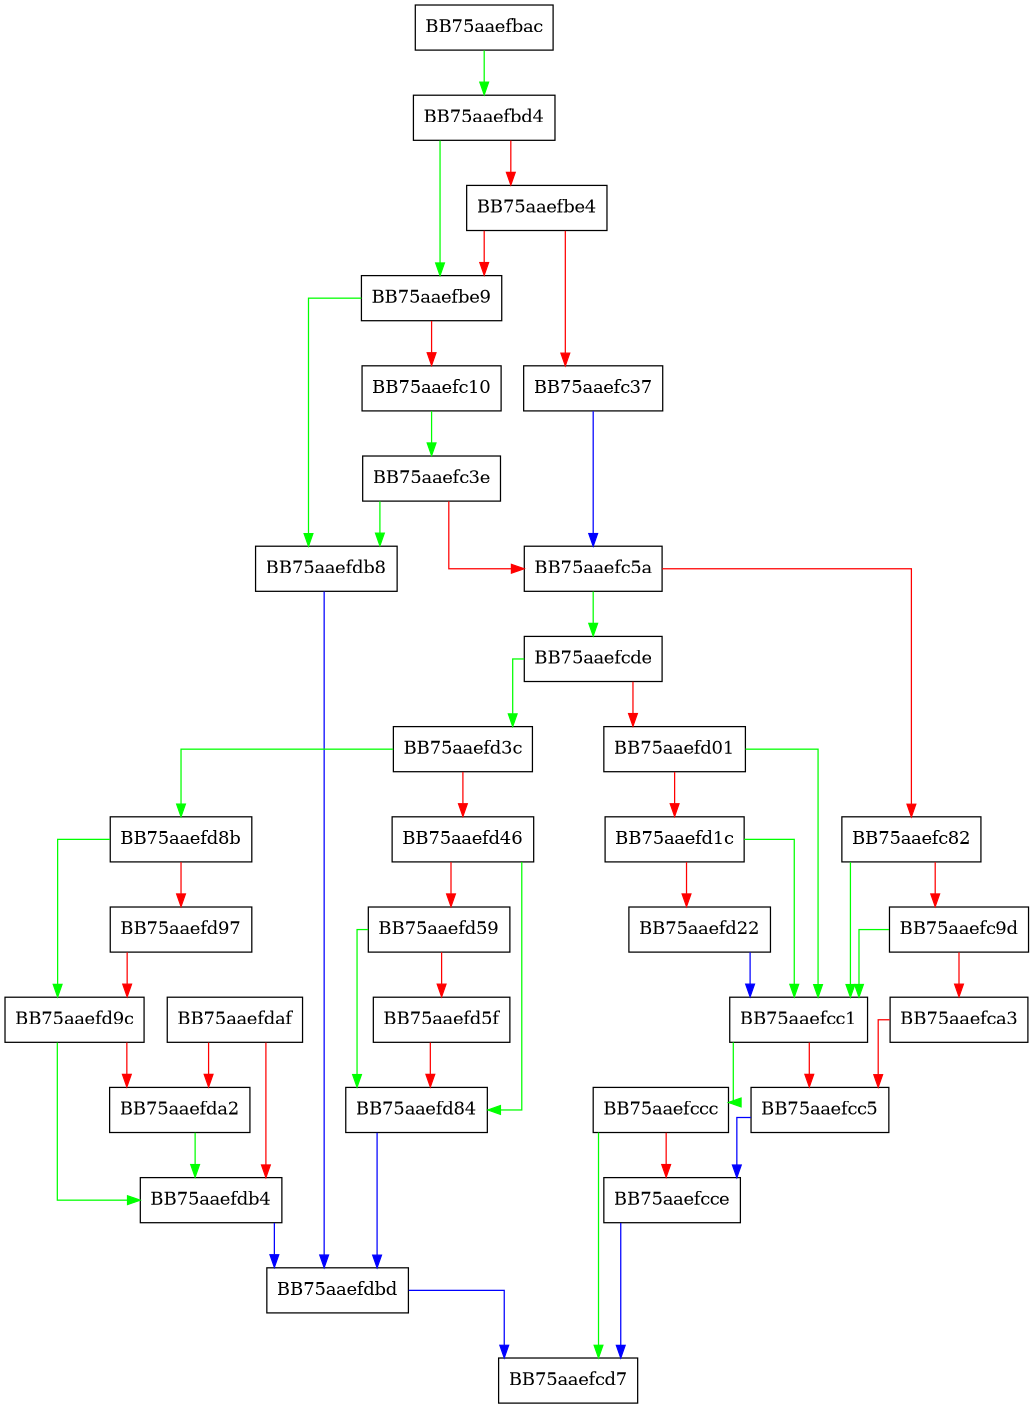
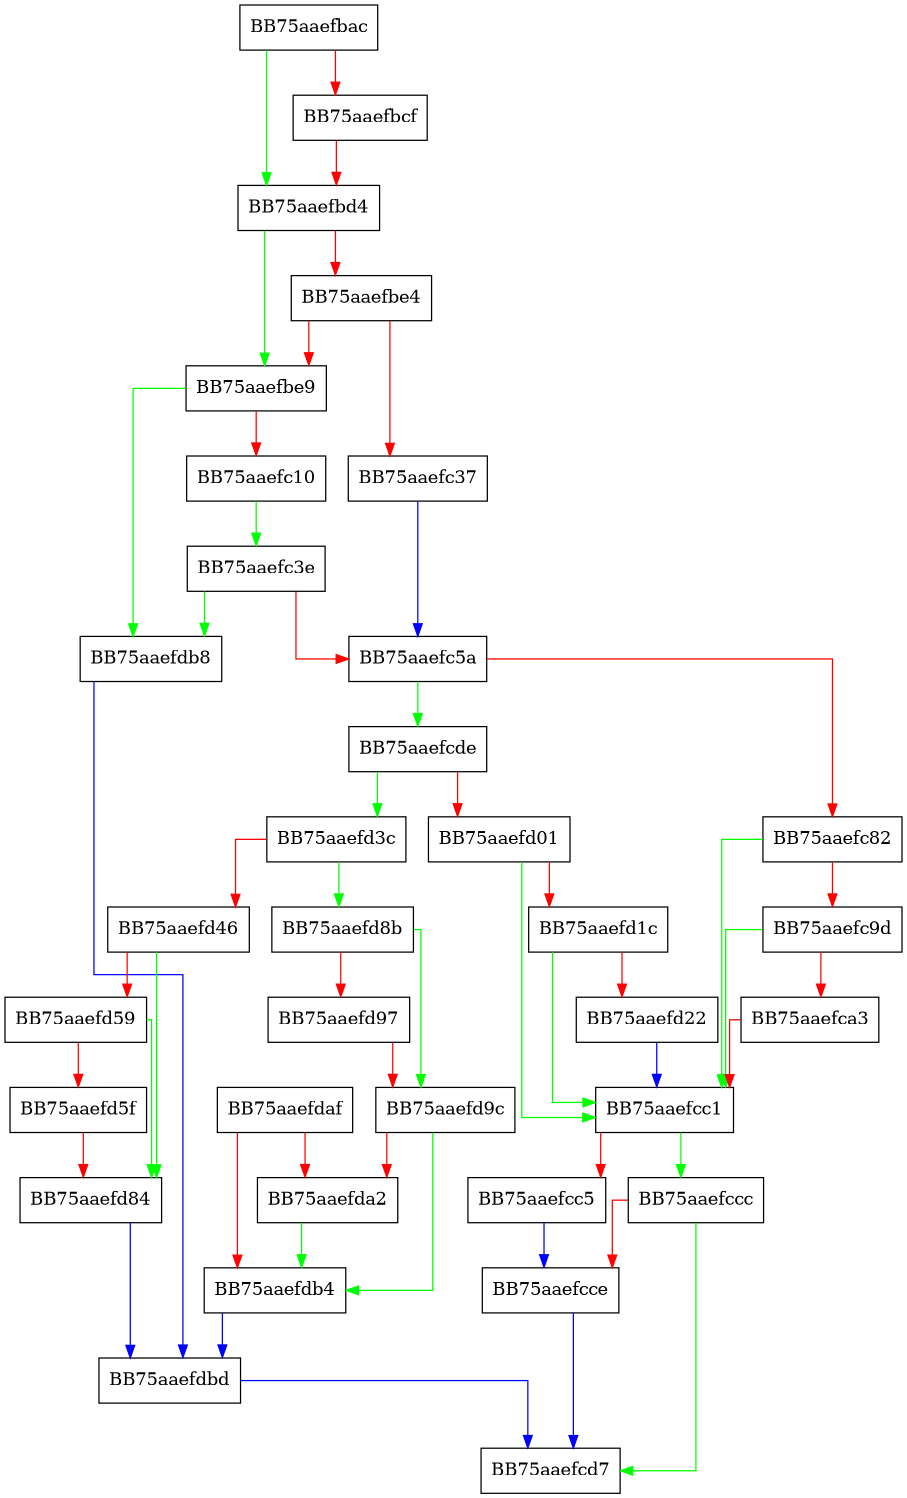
node "BB75aaefbcf": added
edge "BB75aaefca3" -> "BB75aaefcc5": now "BB75aaefca3" -> "BB75aaefcc1"
